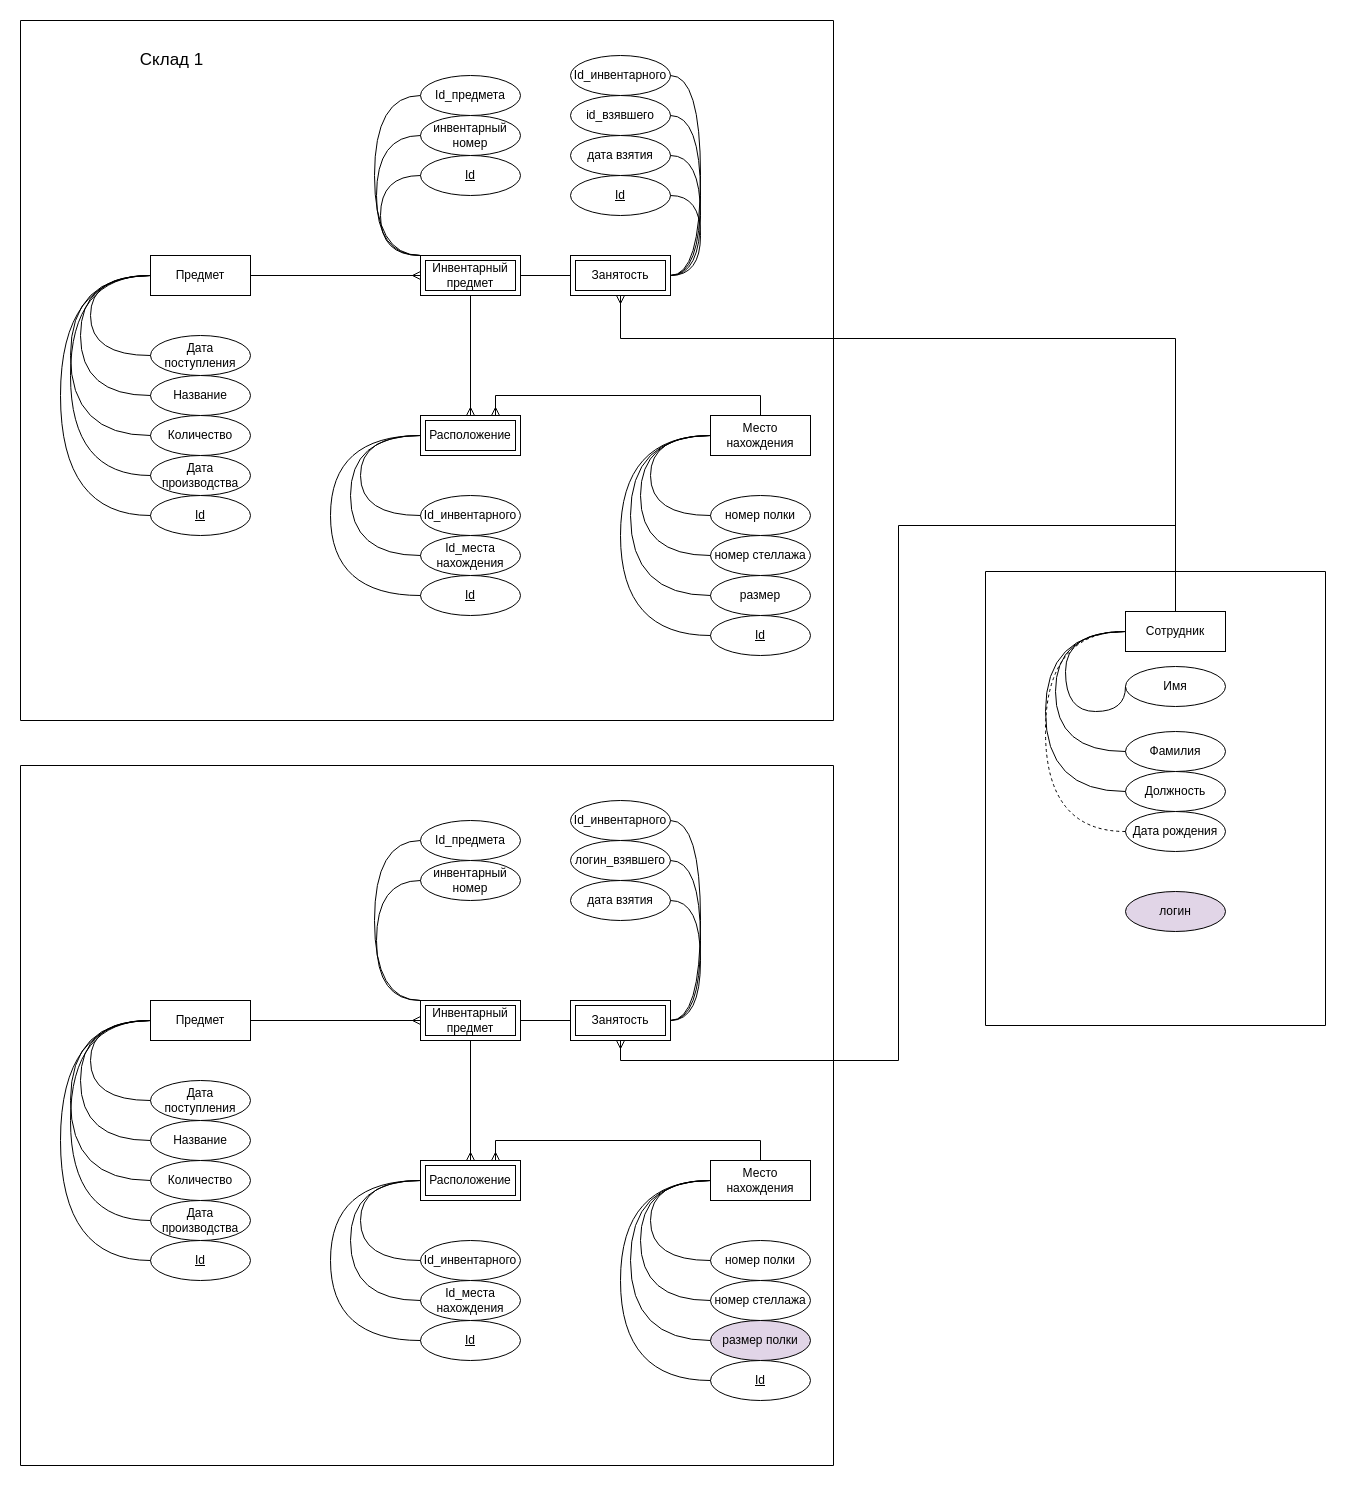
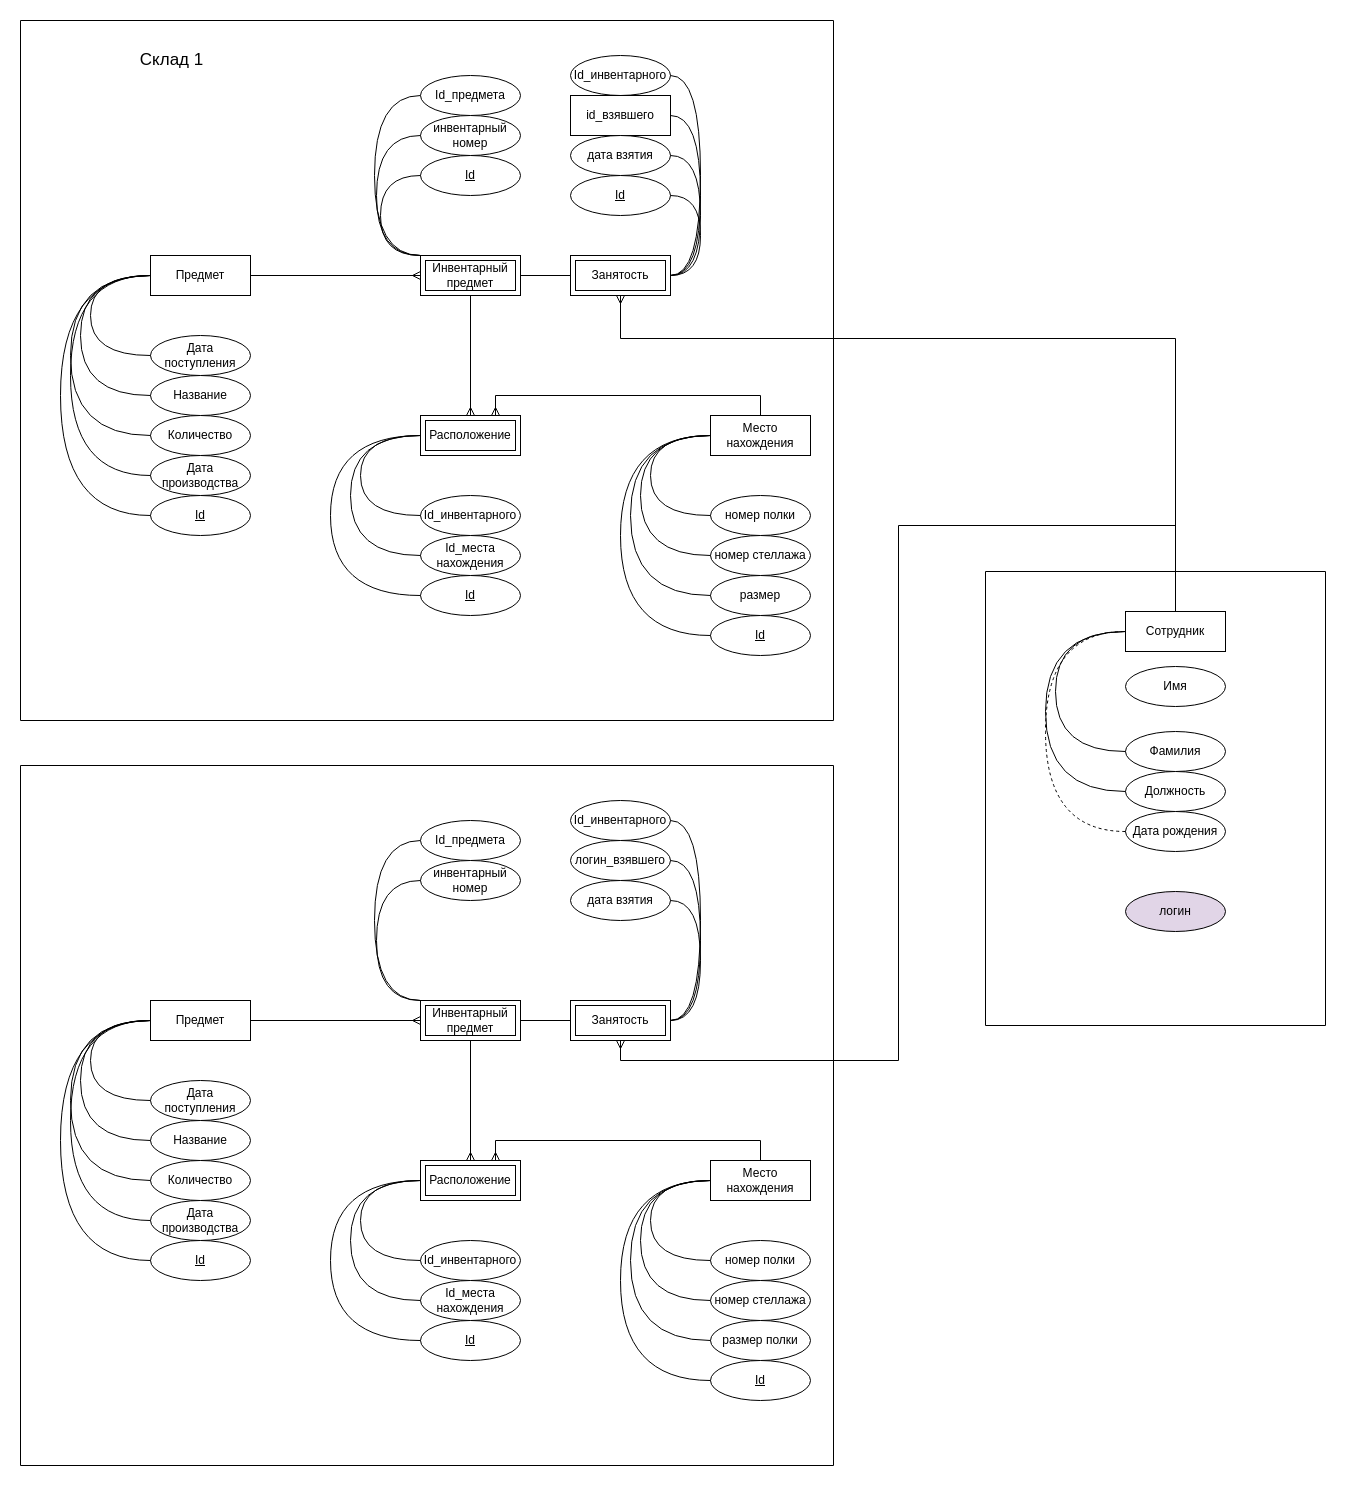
node "id_взявшего": shape ellipse -> rectangle
edge "Сотрудник" -- "Имя": removed
node "размер полки": fillcolor #e1d5e7 -> #ffffff
